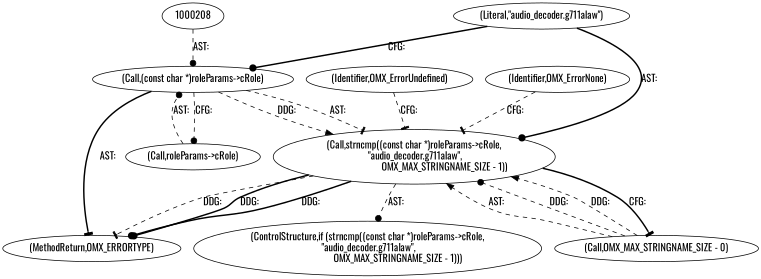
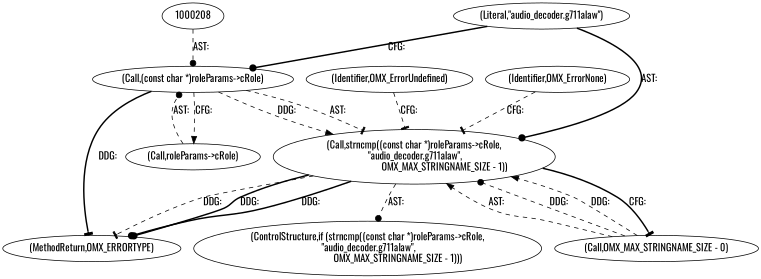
edge "(Call,(const char *)roleParams->cRole)" -> "(Call,roleParams->cRole)": arrowhead dot -> normal
edge "(Call,(const char *)roleParams->cRole)" -> "(MethodReturn,OMX_ERRORTYPE)": label "AST: " -> "DDG: "
